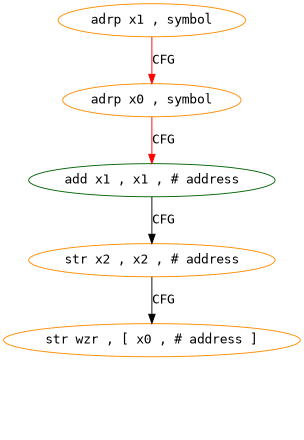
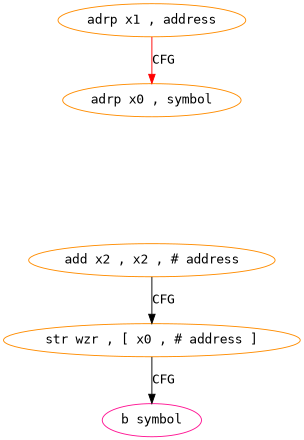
node "adrp x1 , symbol": label "adrp x1 , symbol" -> "adrp x1 , address"
node "add x1 , x1 , # address": removed
node "str x2 , x2 , # address": label "str x2 , x2 , # address" -> "add x2 , x2 , # address"
node "b symbol": added
